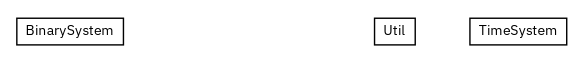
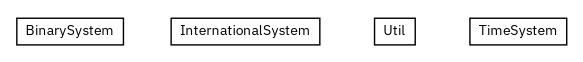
node "InternationalSystem": added
